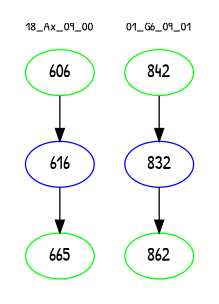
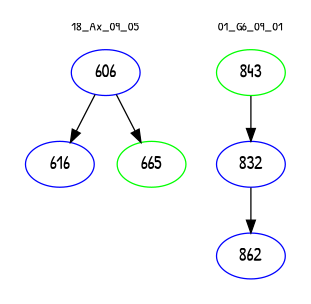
cluster "18_Ax_09_00": label "18_Ax_09_00" -> "18_Ax_09_05"
node "606": color green -> blue
node "842": label "842" -> "843"
edge "616" -> "665": now "606" -> "665"
node "862": color green -> blue
